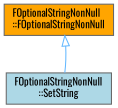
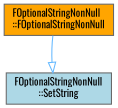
edge "FOptionalStringNonNull ::SetString" -> "FOptionalStringNonNull ::FOptionalStringNonNull": reversed
